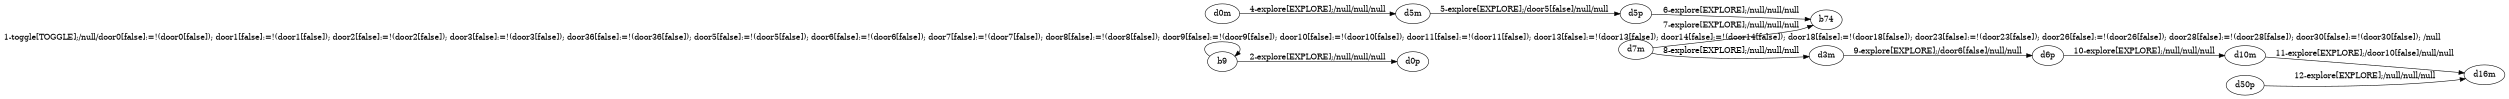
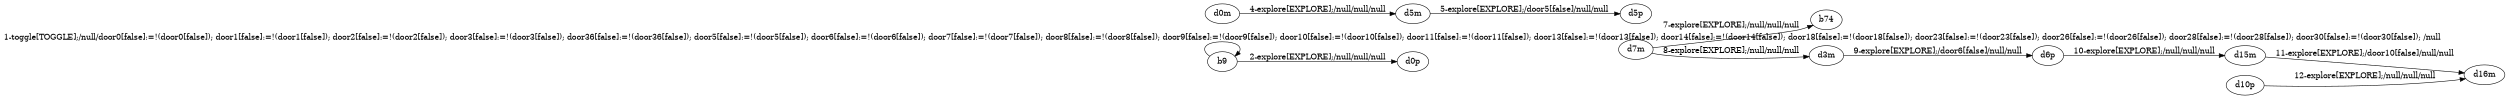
edge "d5p" -> "b74": removed, label "6-explore[EXPLORE];/null/null/null"
node "d10m": label "d10m" -> "d15m"
node "d50p": label "d50p" -> "d10p"
